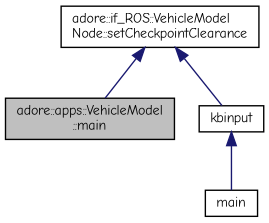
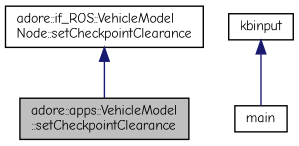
edge "kbinput" -> "adore::if_ROS::VehicleModel Node::setCheckpointClearance": removed
node "adore::apps::VehicleModel ::main": label "adore::apps::VehicleModel ::main" -> "adore::apps::VehicleModel ::setCheckpointClearance"
